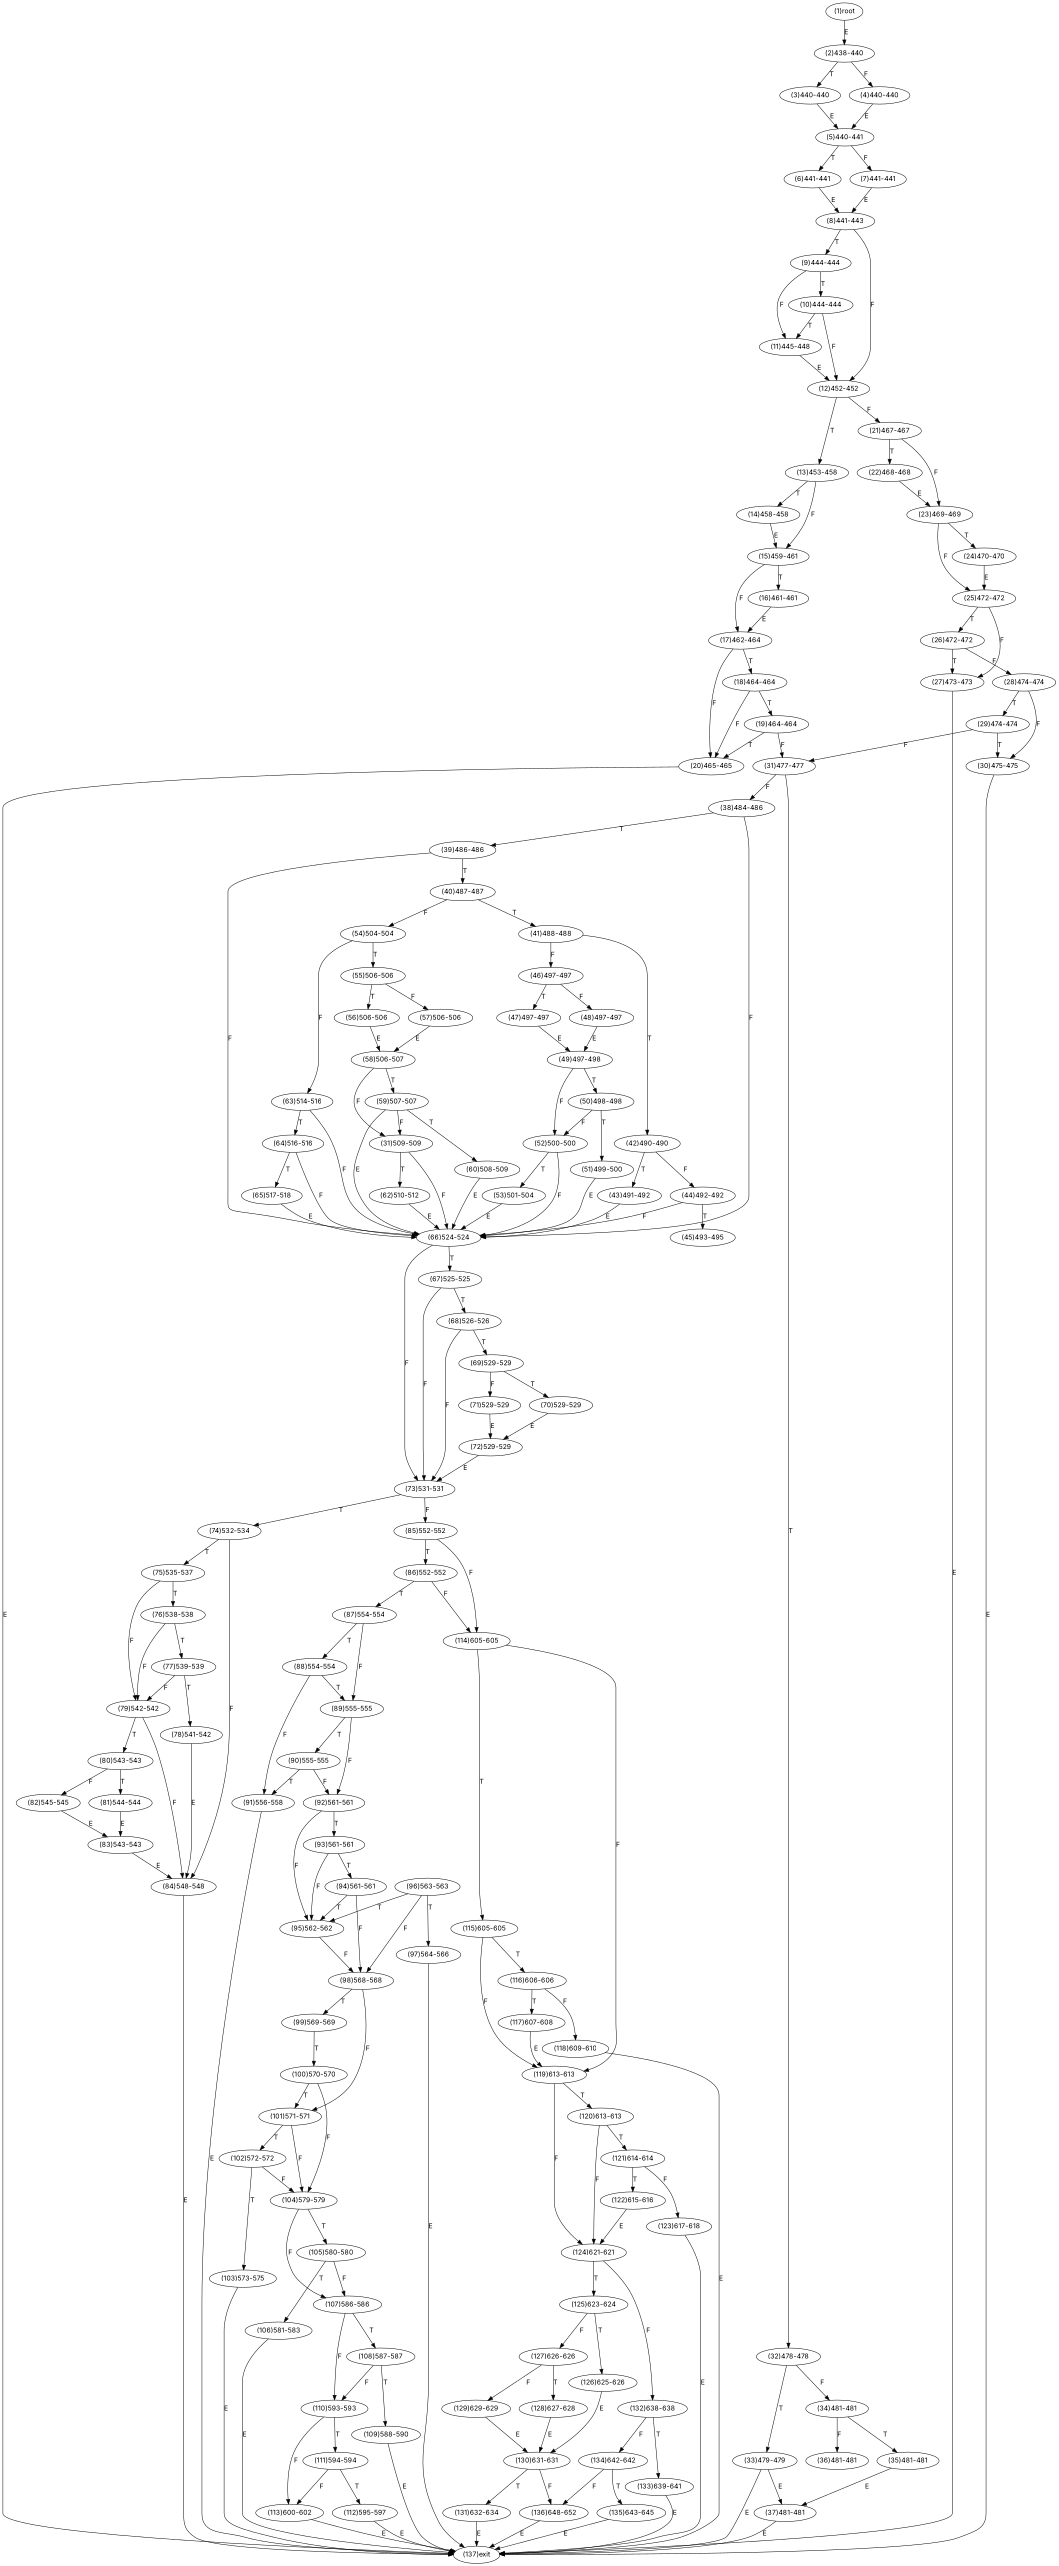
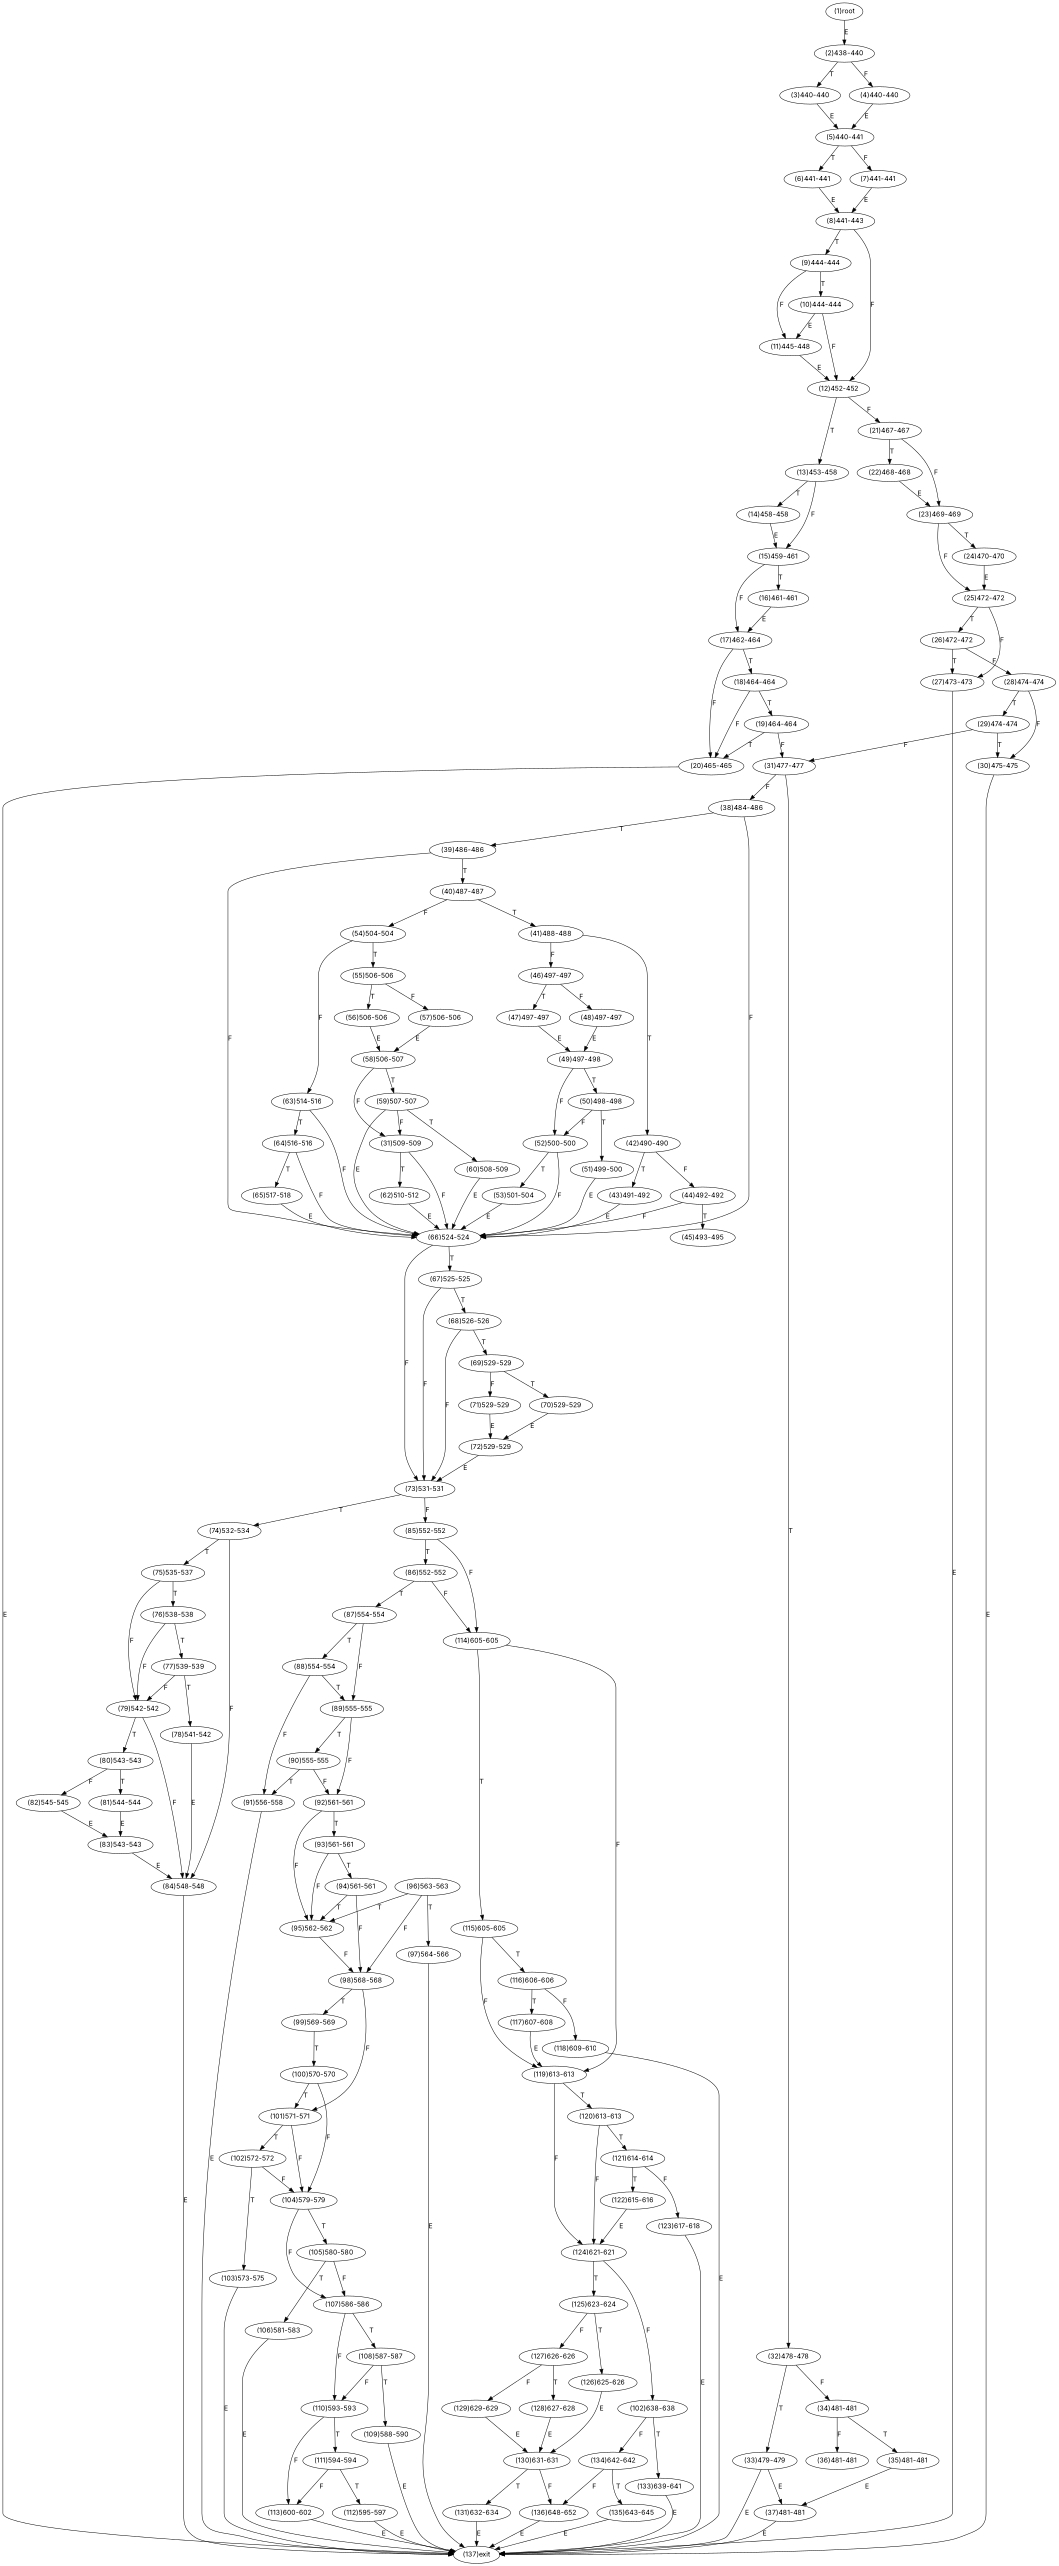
edge "(10)444-444" -> "(11)445-448": label "T" -> "E"
node "(132)638-638": label "(132)638-638" -> "(102)638-638"
